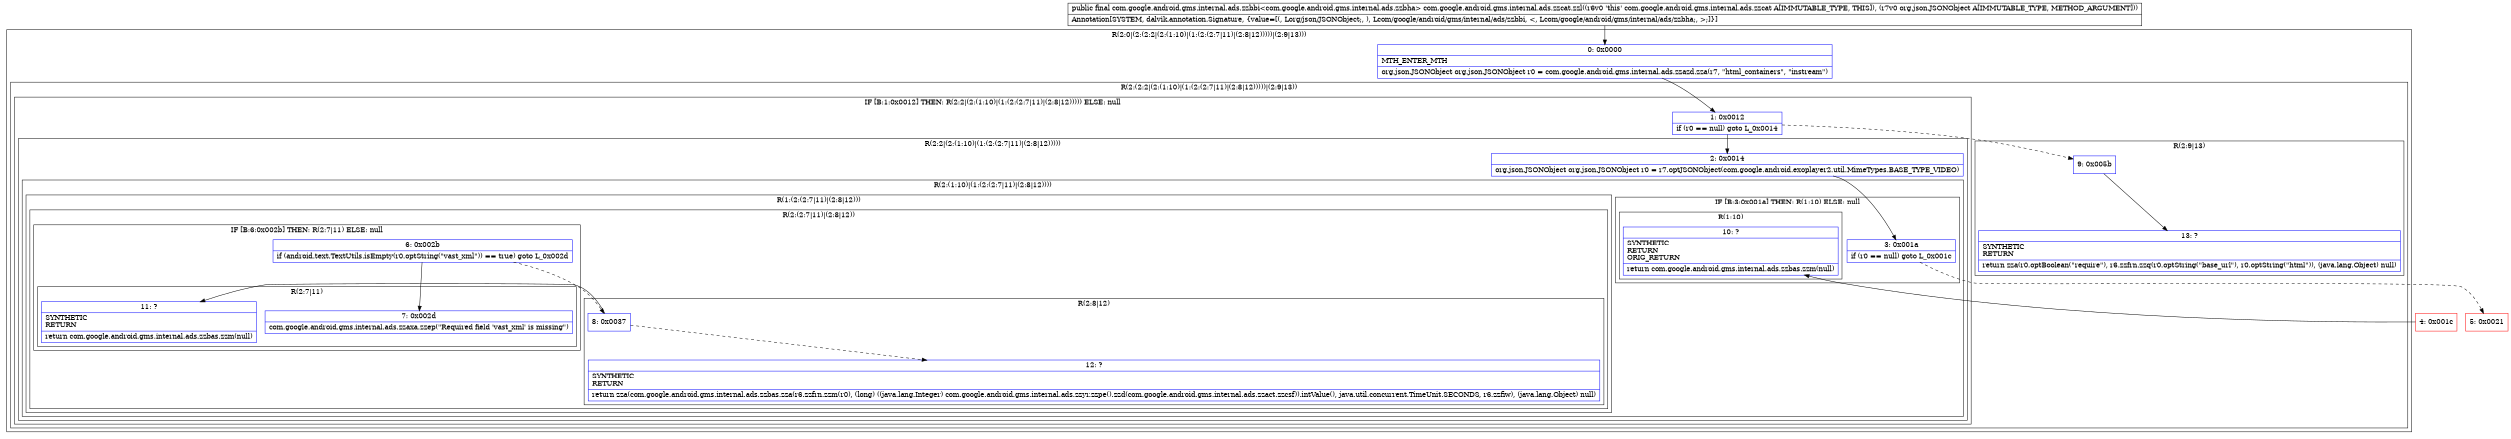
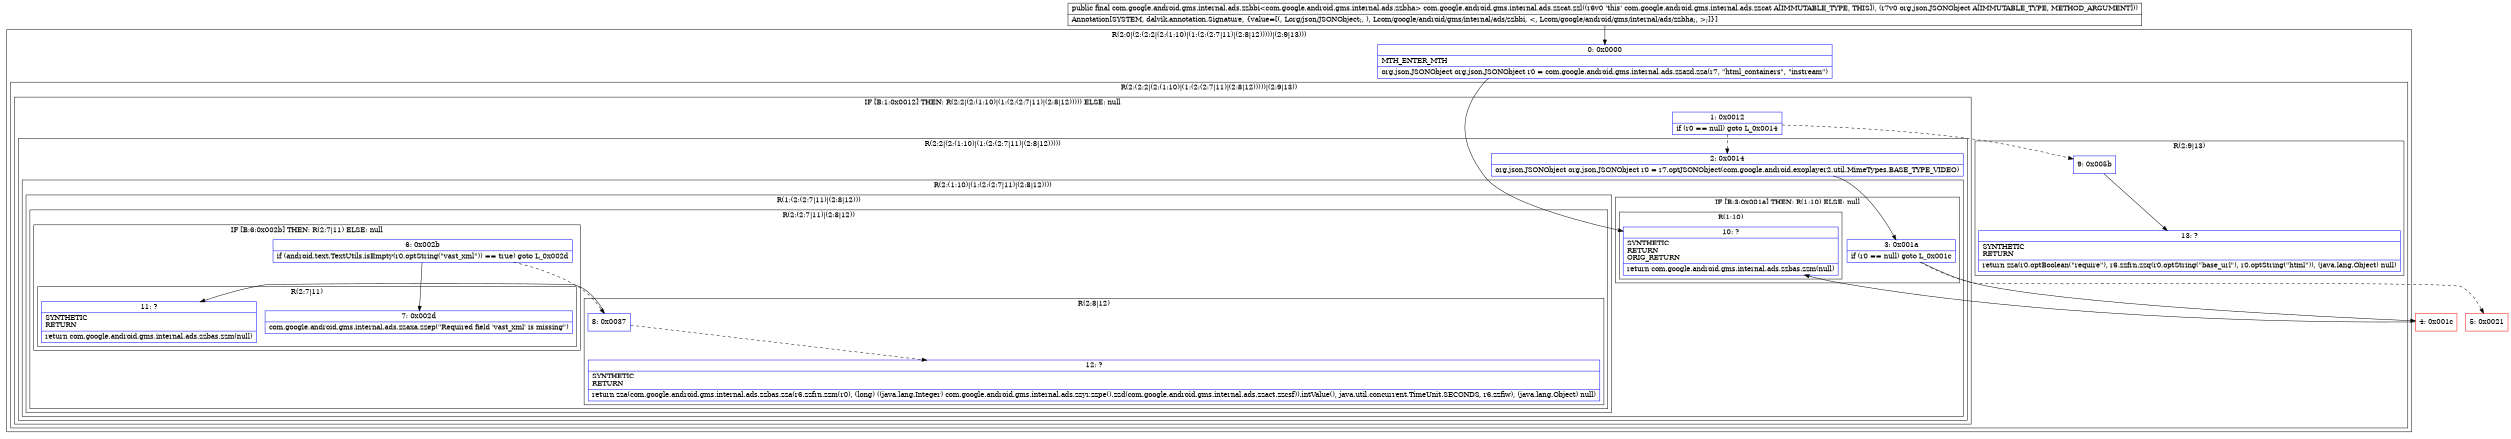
edge "0: 0x0000" -> "1: 0x0012": now "0: 0x0000" -> "10: ?"
edge "1: 0x0012" -> "2: 0x0014": style solid -> dashed
edge "3: 0x001a" -> "4: 0x001c": added
